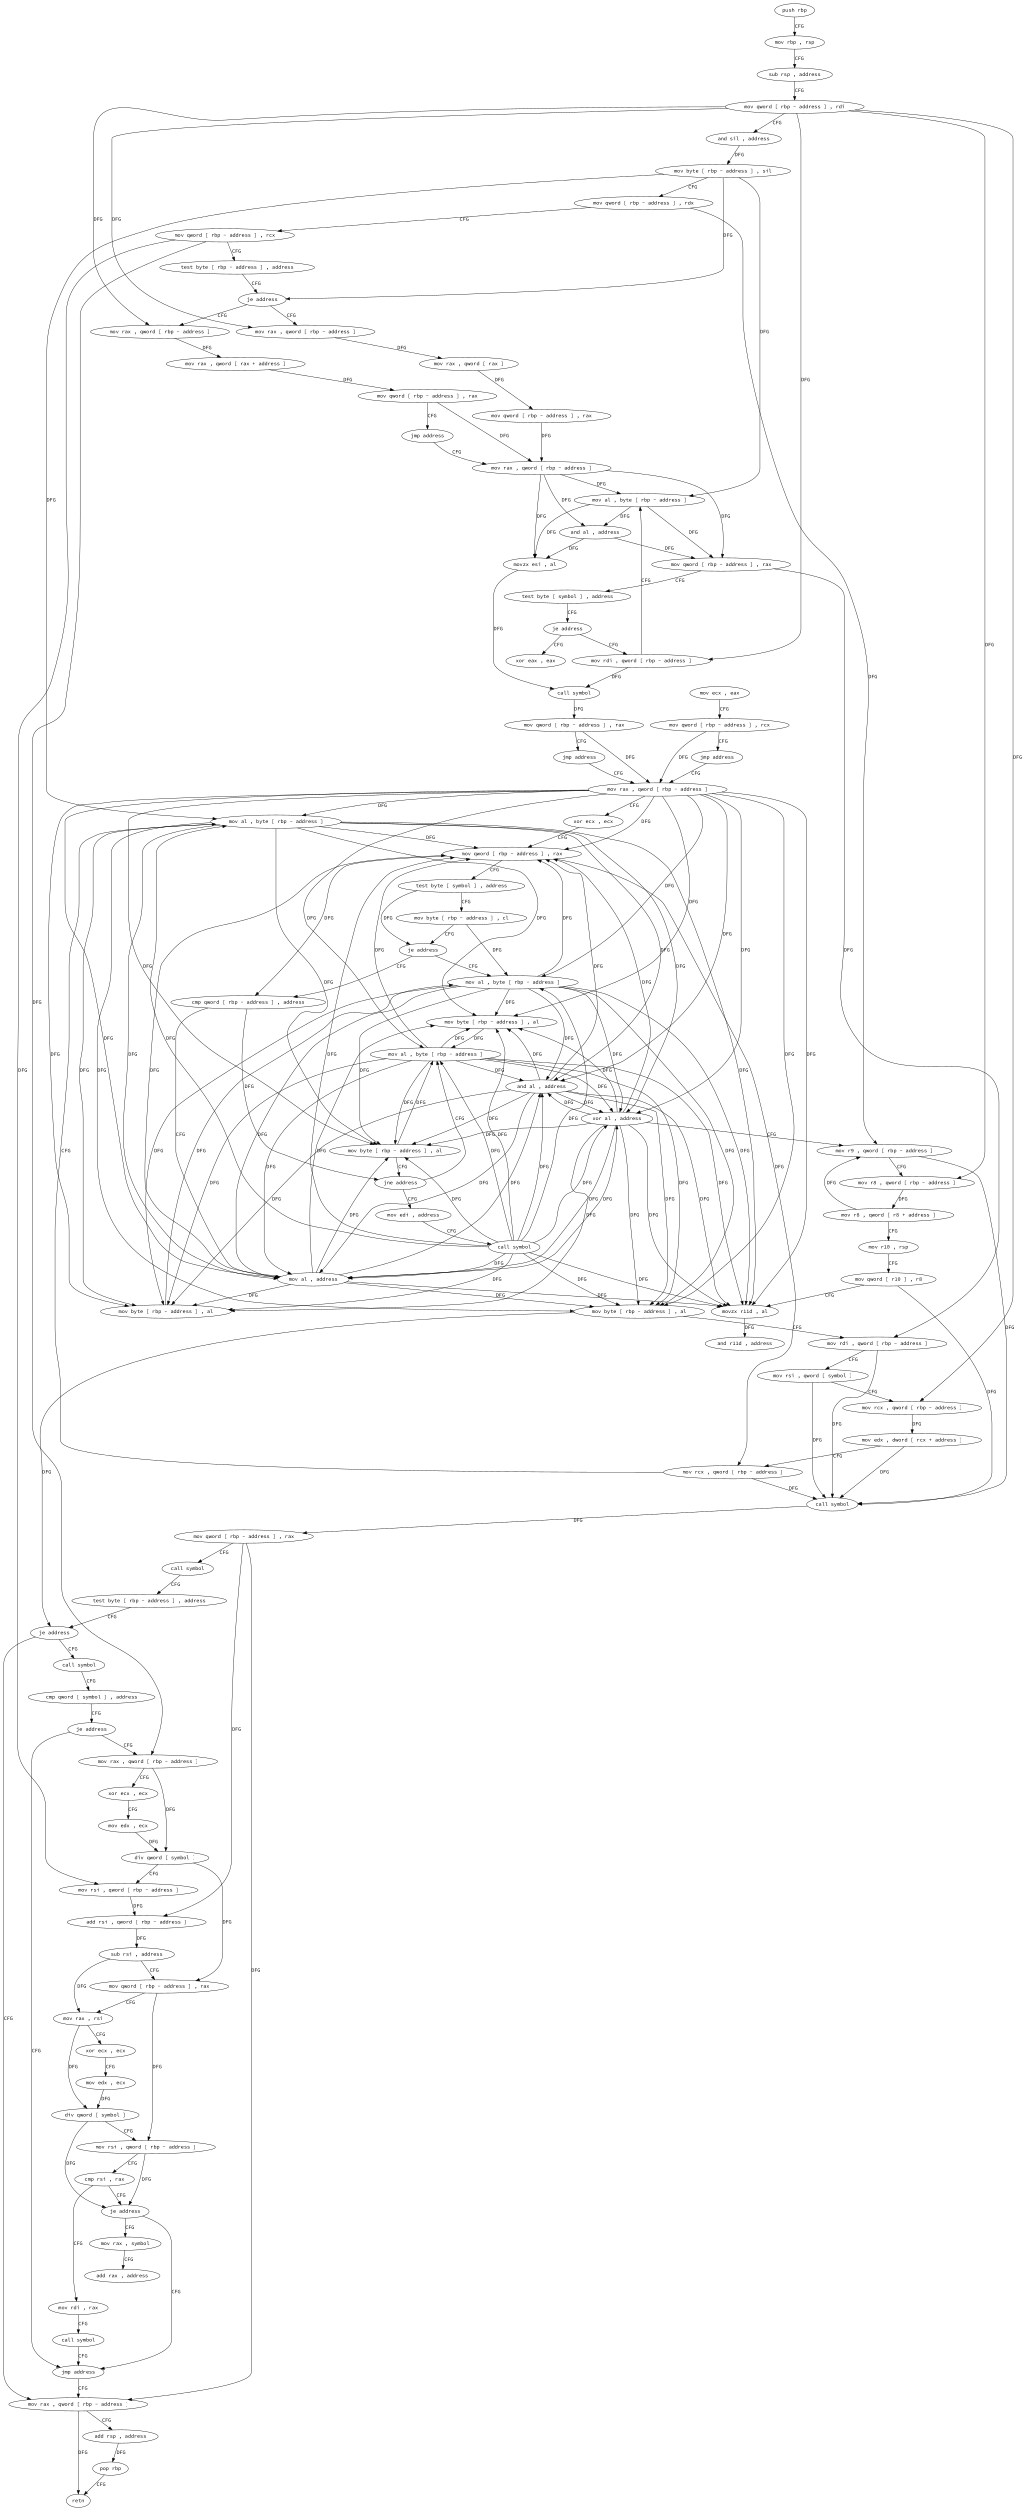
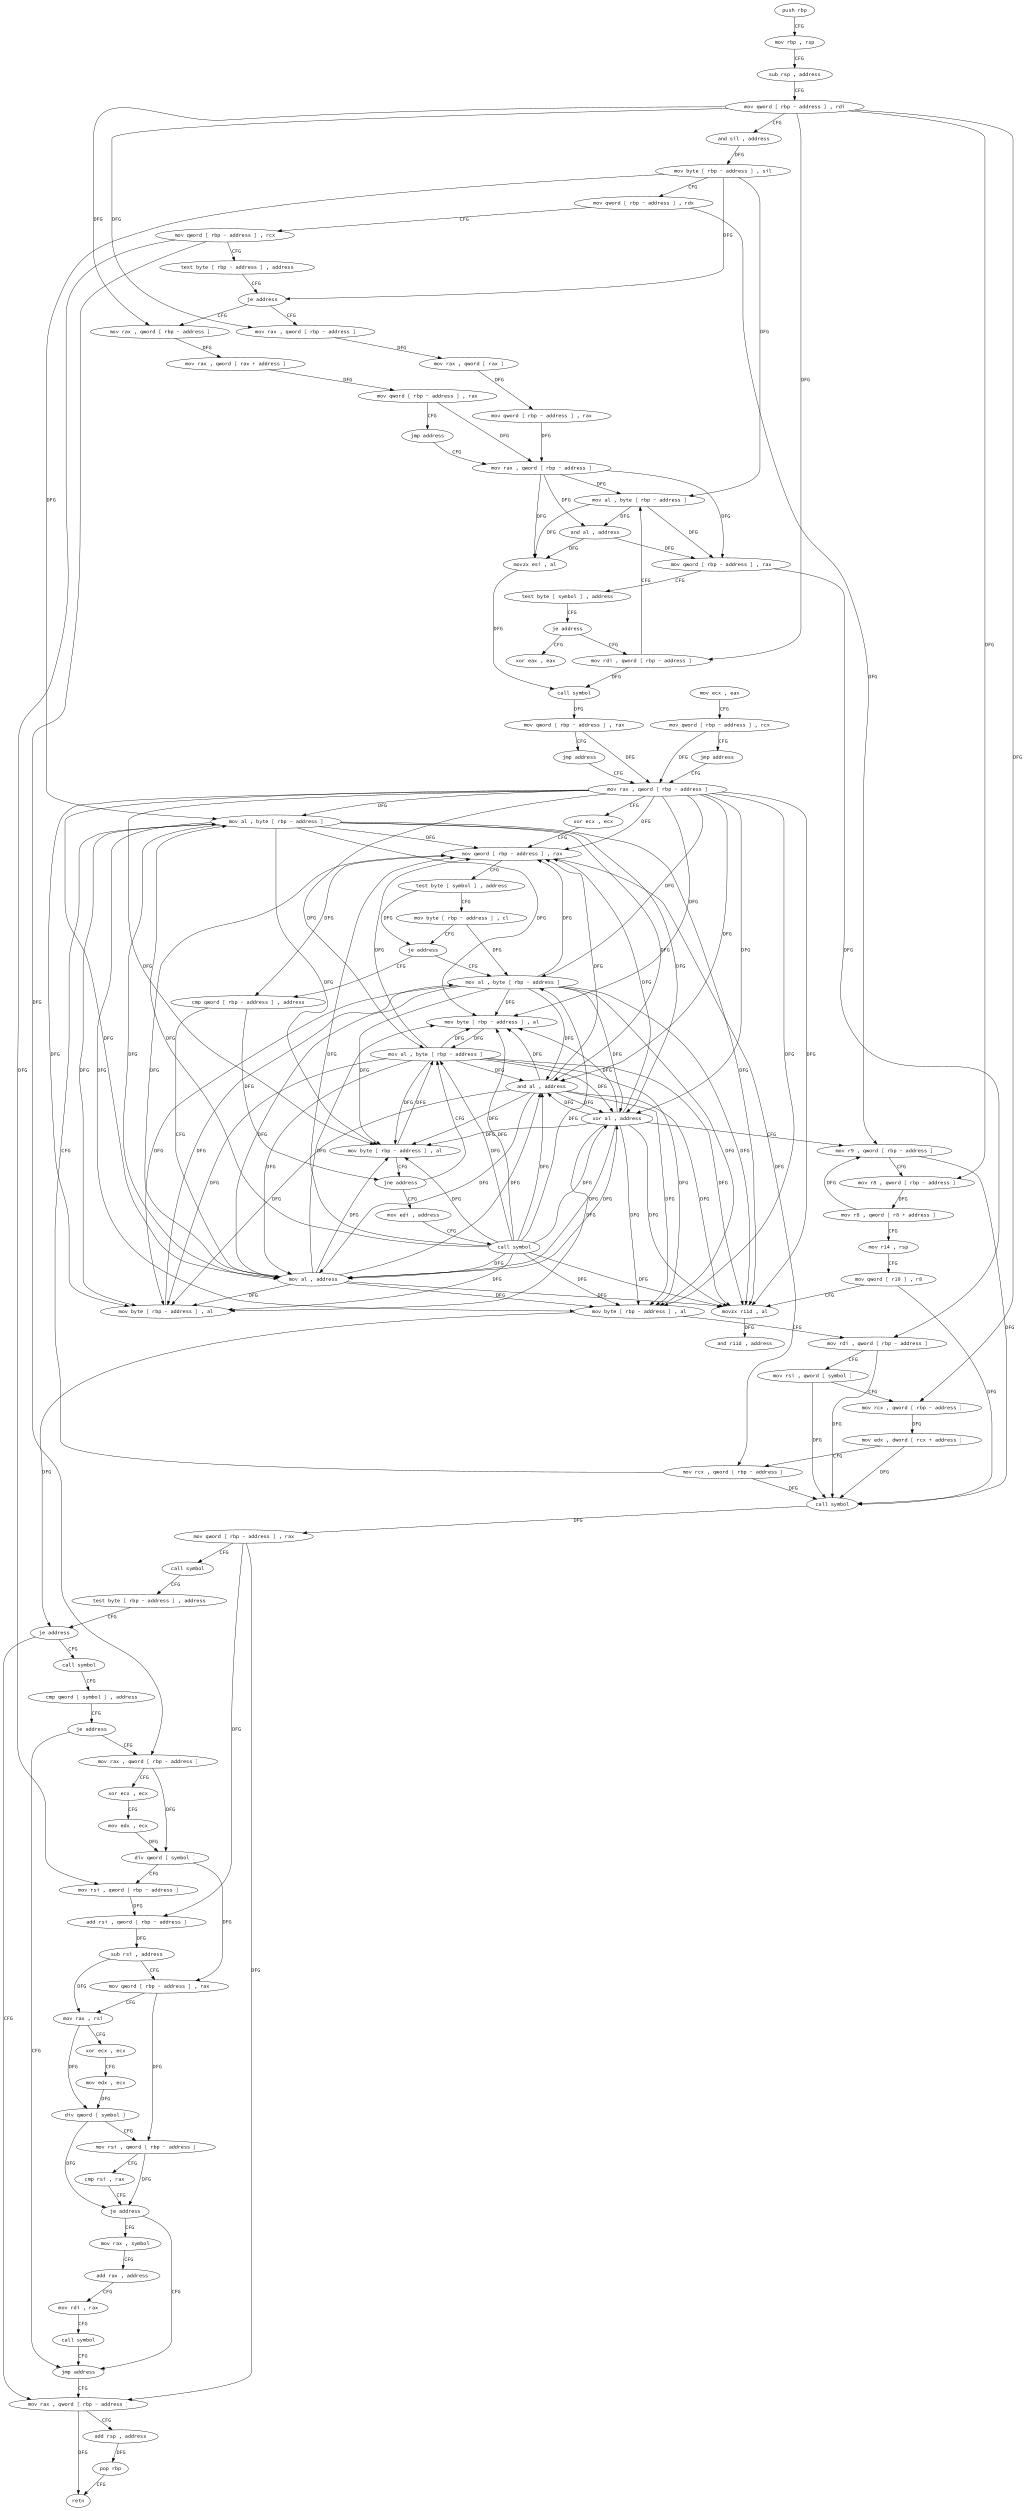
node "mov r10 , rsp": label "mov r10 , rsp" -> "mov r14 , rsp"
edge "cmp rsi , rax" -> "mov rdi , rax": now "add rax , address" -> "mov rdi , rax"
